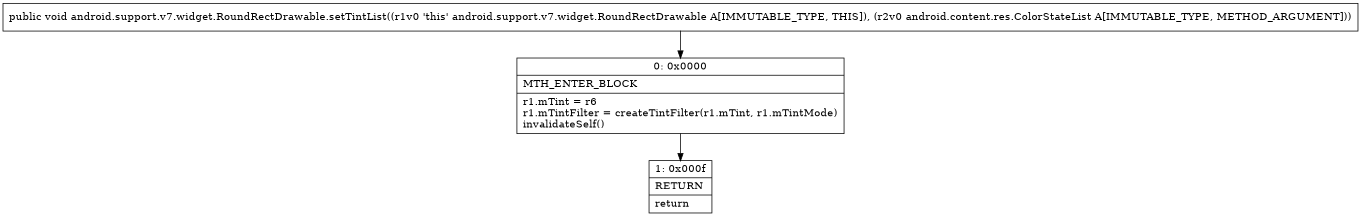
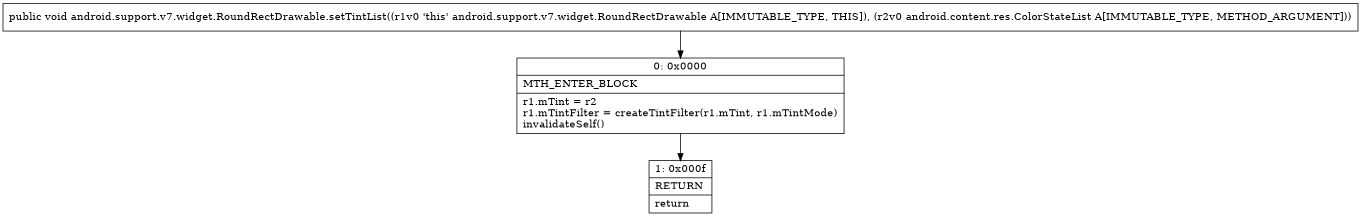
node "0: 0x0000": text "r1.mTint = r6" -> "r1.mTint = r2"
